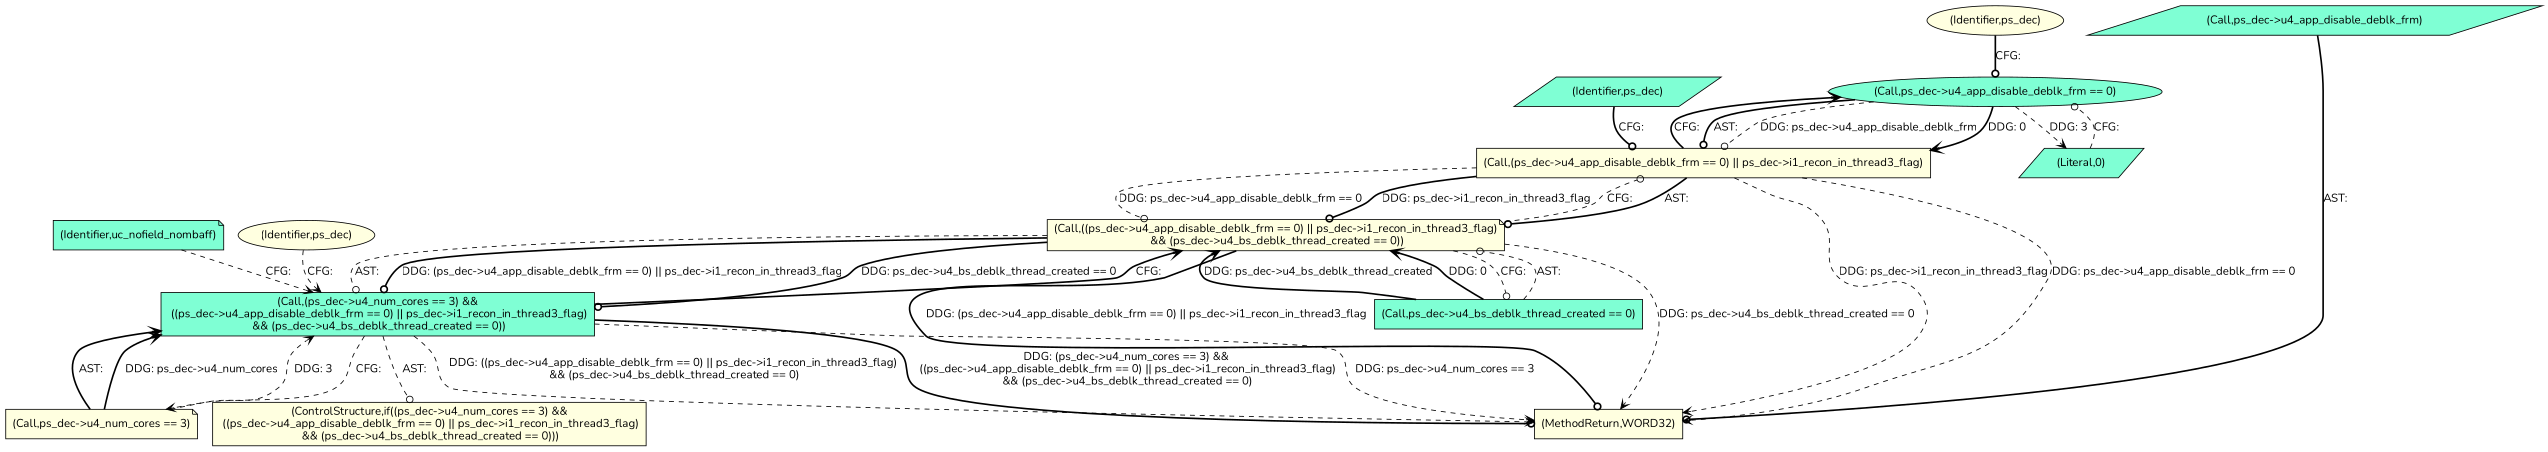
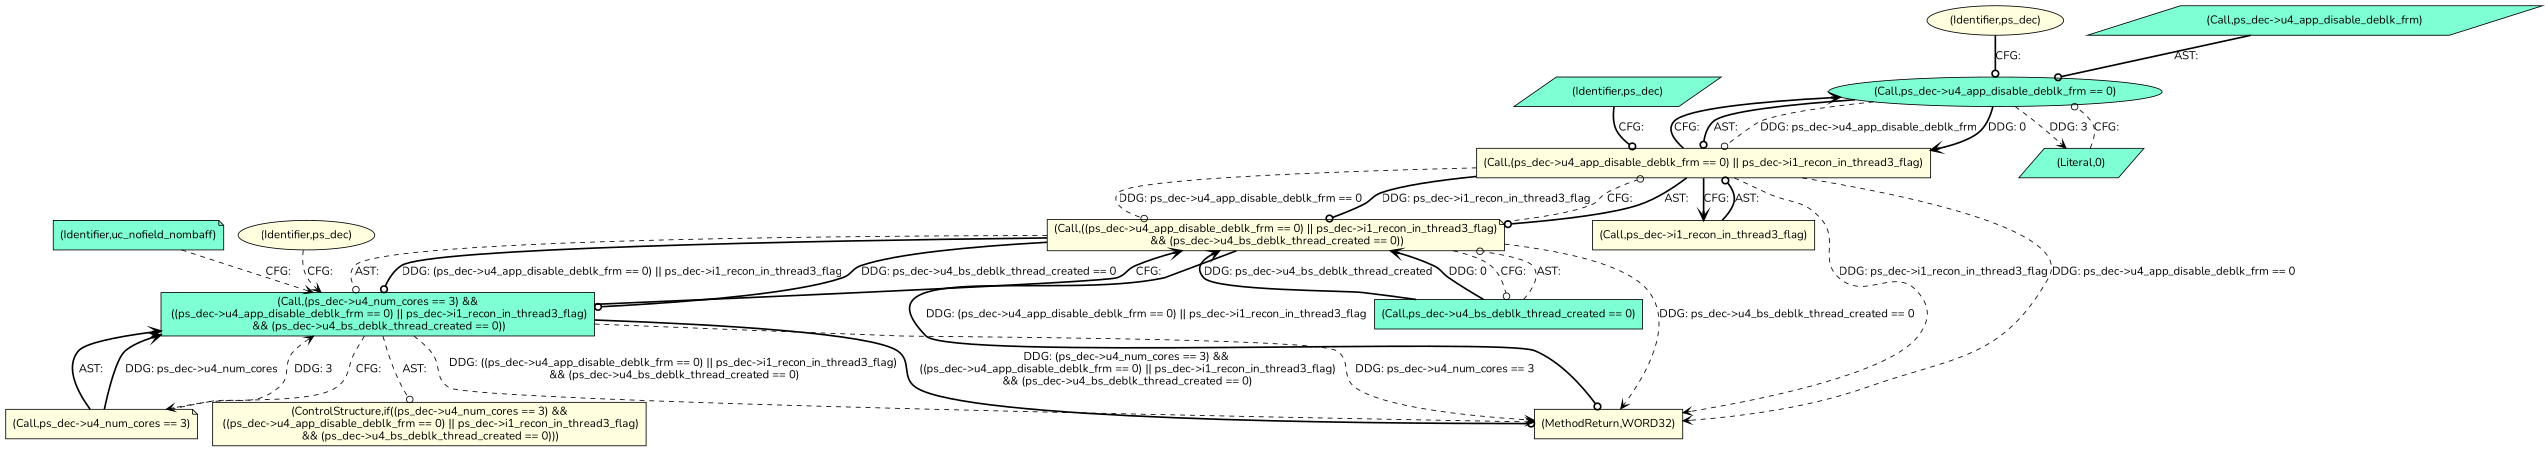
node "(Call,ps_dec->i1_recon_in_thread3_flag)": added
edge "(Call,ps_dec->u4_app_disable_deblk_frm)" -> "(MethodReturn,WORD32)": now "(Call,ps_dec->u4_app_disable_deblk_frm)" -> "(Call,ps_dec->u4_app_disable_deblk_frm == 0)"
